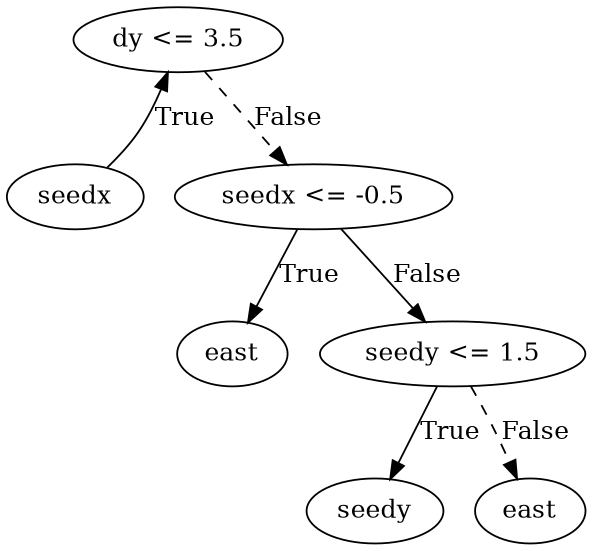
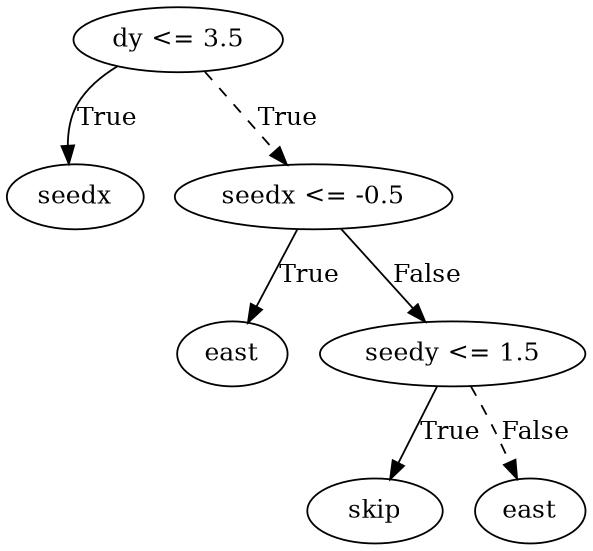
edge "dy <= 3.5" -> "seedx <= -0.5": label "False" -> "True"
edge "seedx" -> "dy <= 3.5": reversed
node "seedy": label "seedy" -> "skip"
